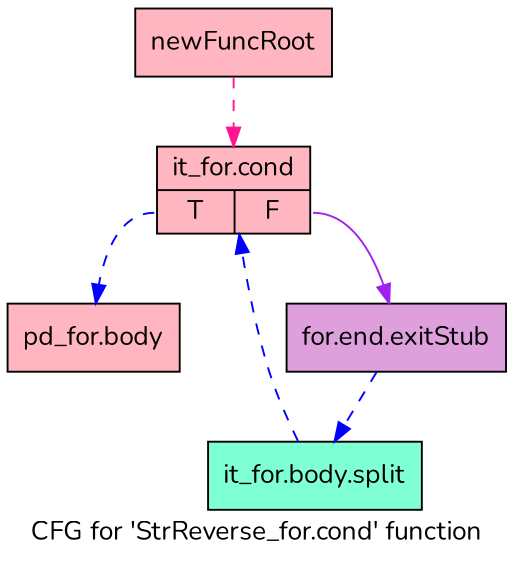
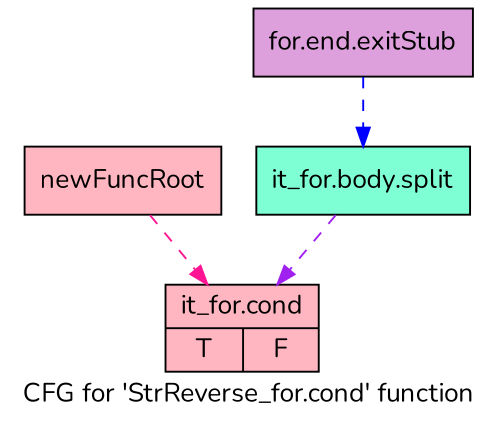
edge "it_for.cond" -> "for.end.exitStub": removed
node "pd_for.body": removed
edge "it_for.body.split" -> "it_for.cond": color blue -> purple
